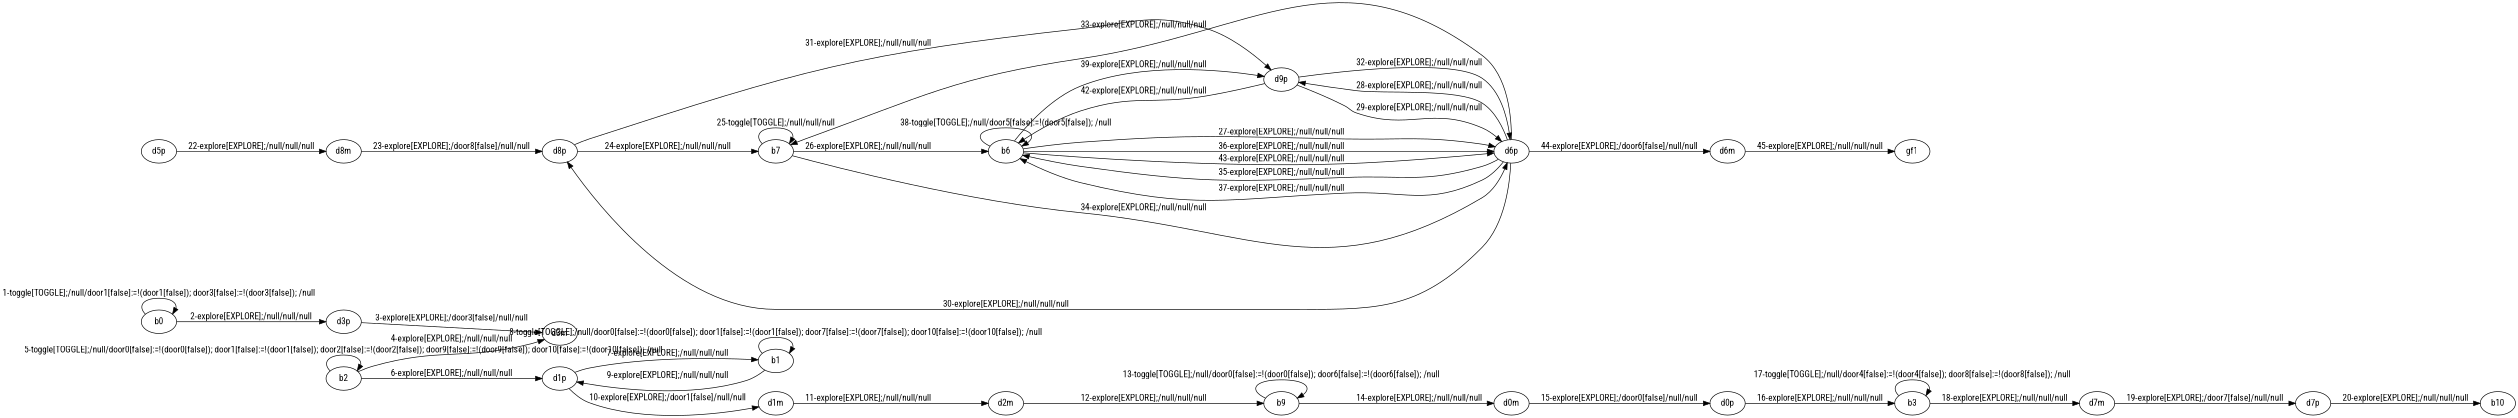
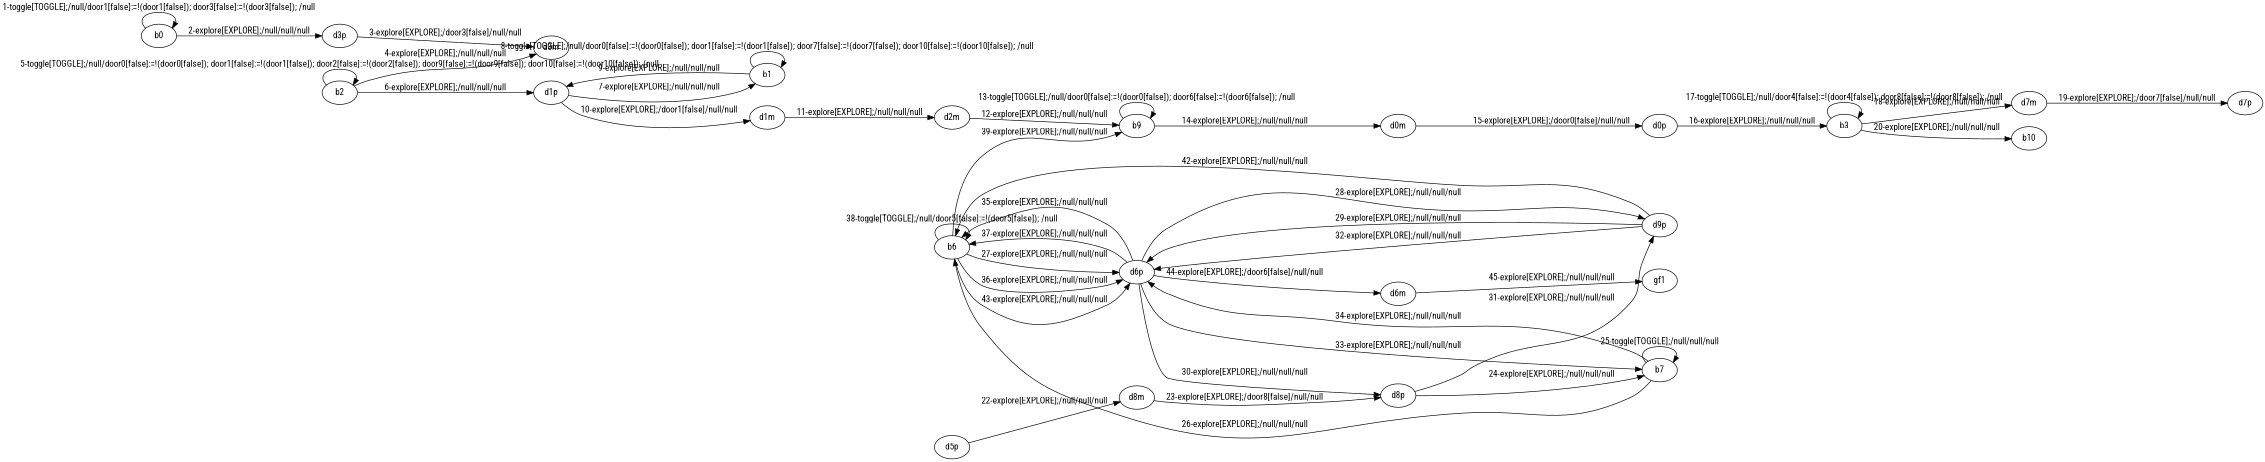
edge "b6" -> "d9p": now "b6" -> "b9"
edge "d7p" -> "b10": now "b3" -> "b10"
